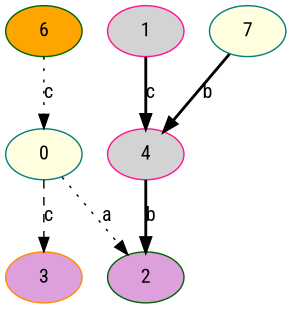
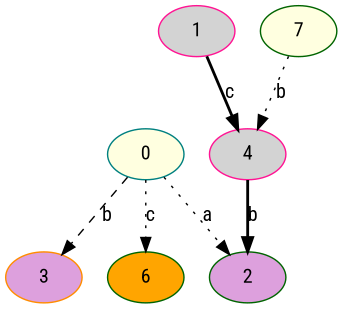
node "7": color teal -> darkgreen
edge "6" -> "0": reversed
edge "7" -> "4": style bold -> dotted
edge "0" -> "3": label "c" -> "b"
